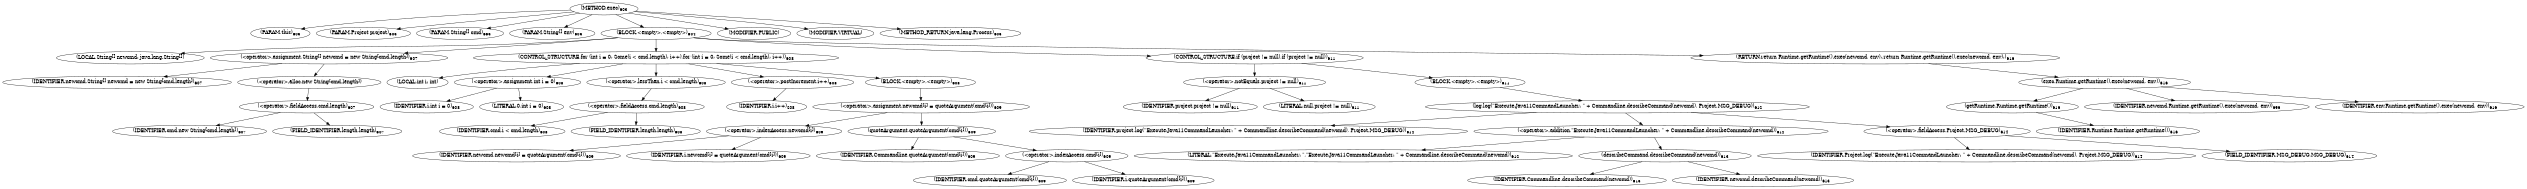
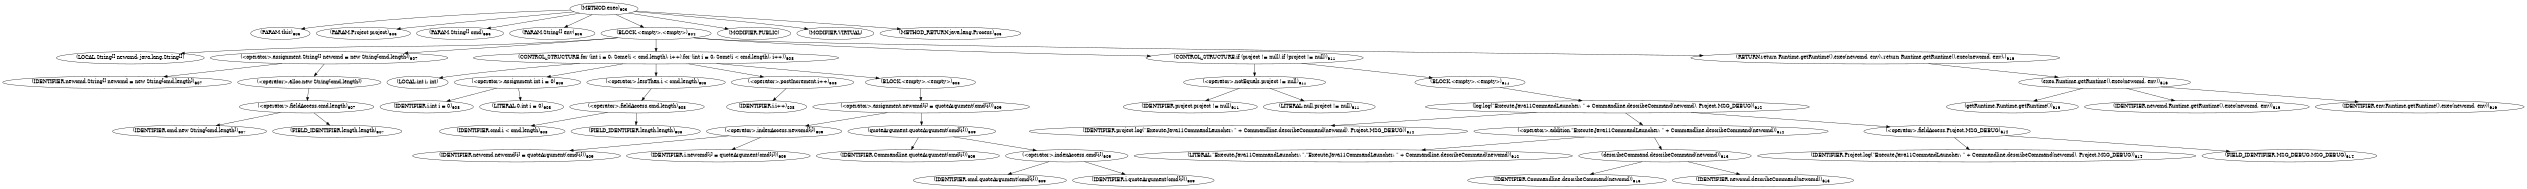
node "(IDENTIFIER,newcmd,Runtime.getRuntime().exec(newcmd, env))": text "696" -> "616"
node "(IDENTIFIER,Runtime,Runtime.getRuntime())": removed
